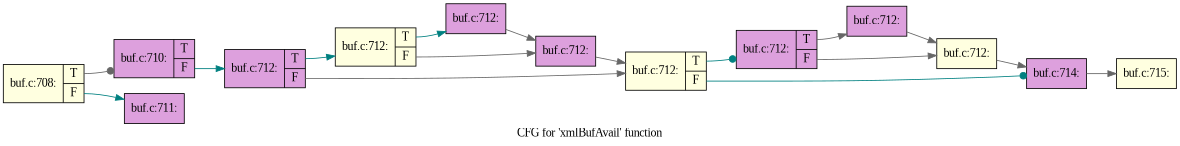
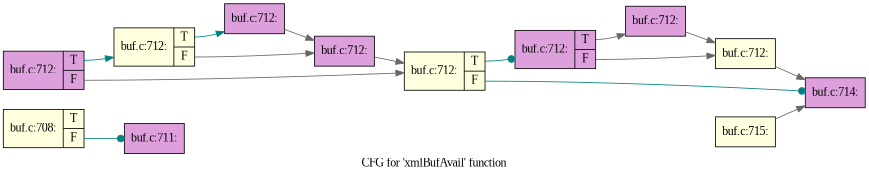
node "buf.c:710:": removed
edge "buf.c:714:" -> "buf.c:715:": reversed
edge "buf.c:708:" -> "buf.c:711:": arrowhead normal -> dot
